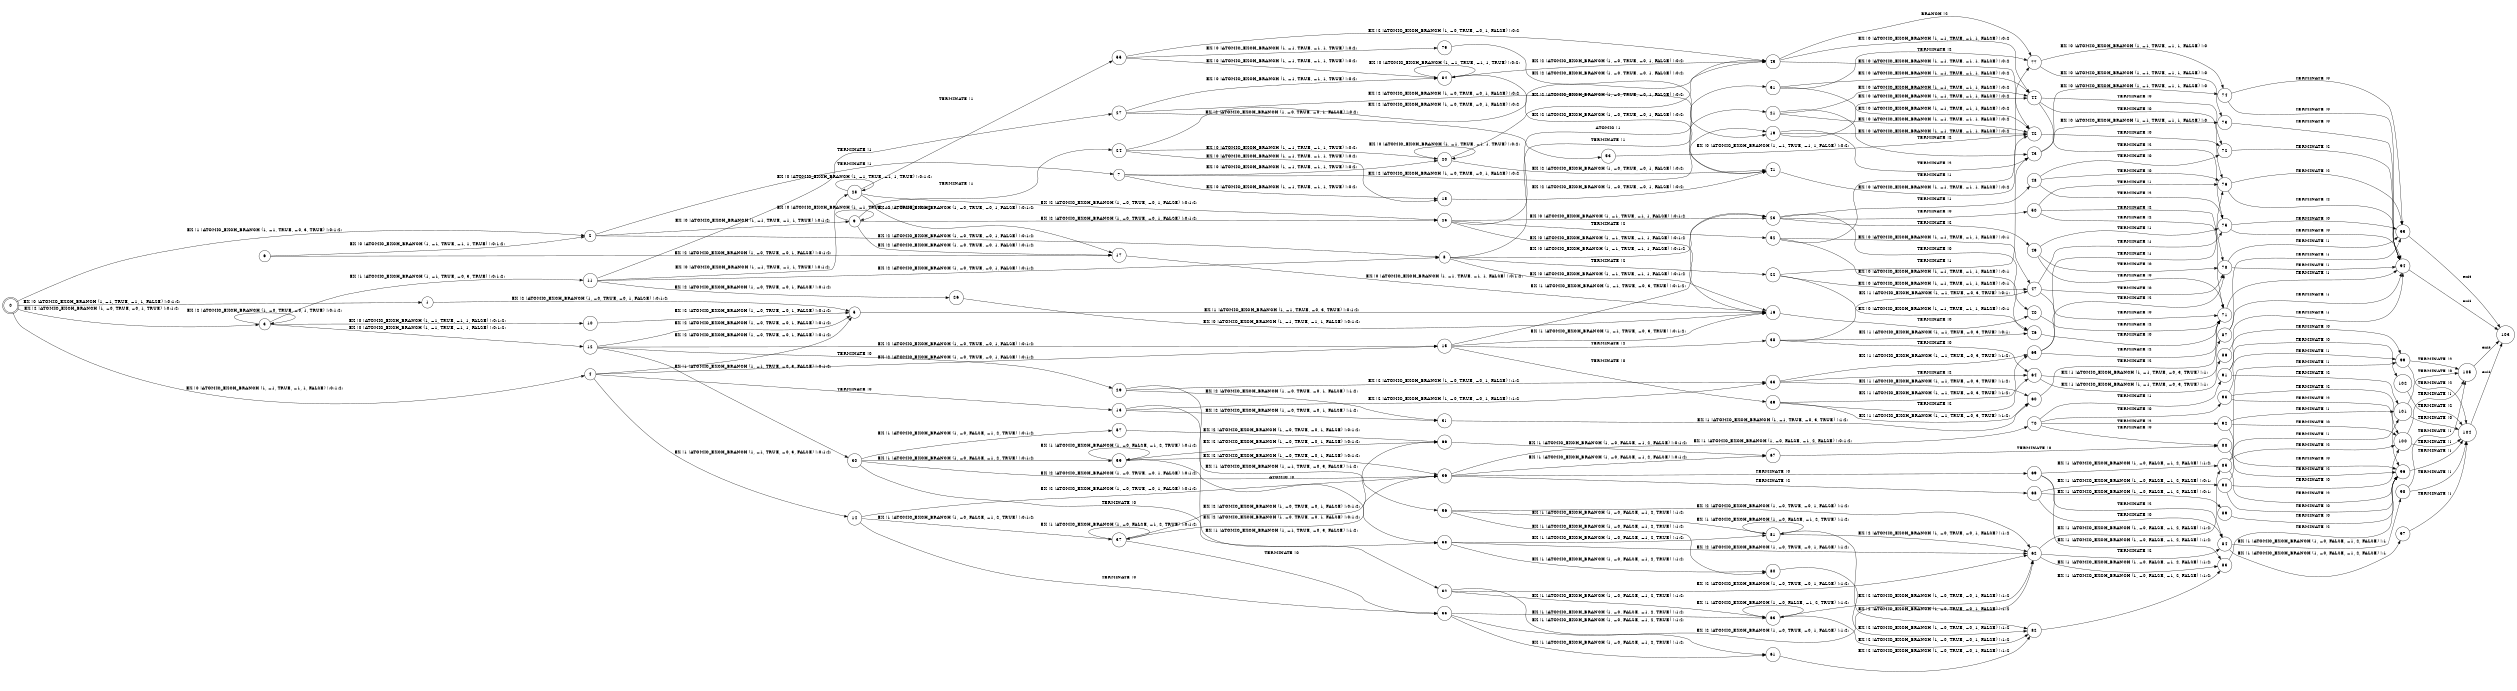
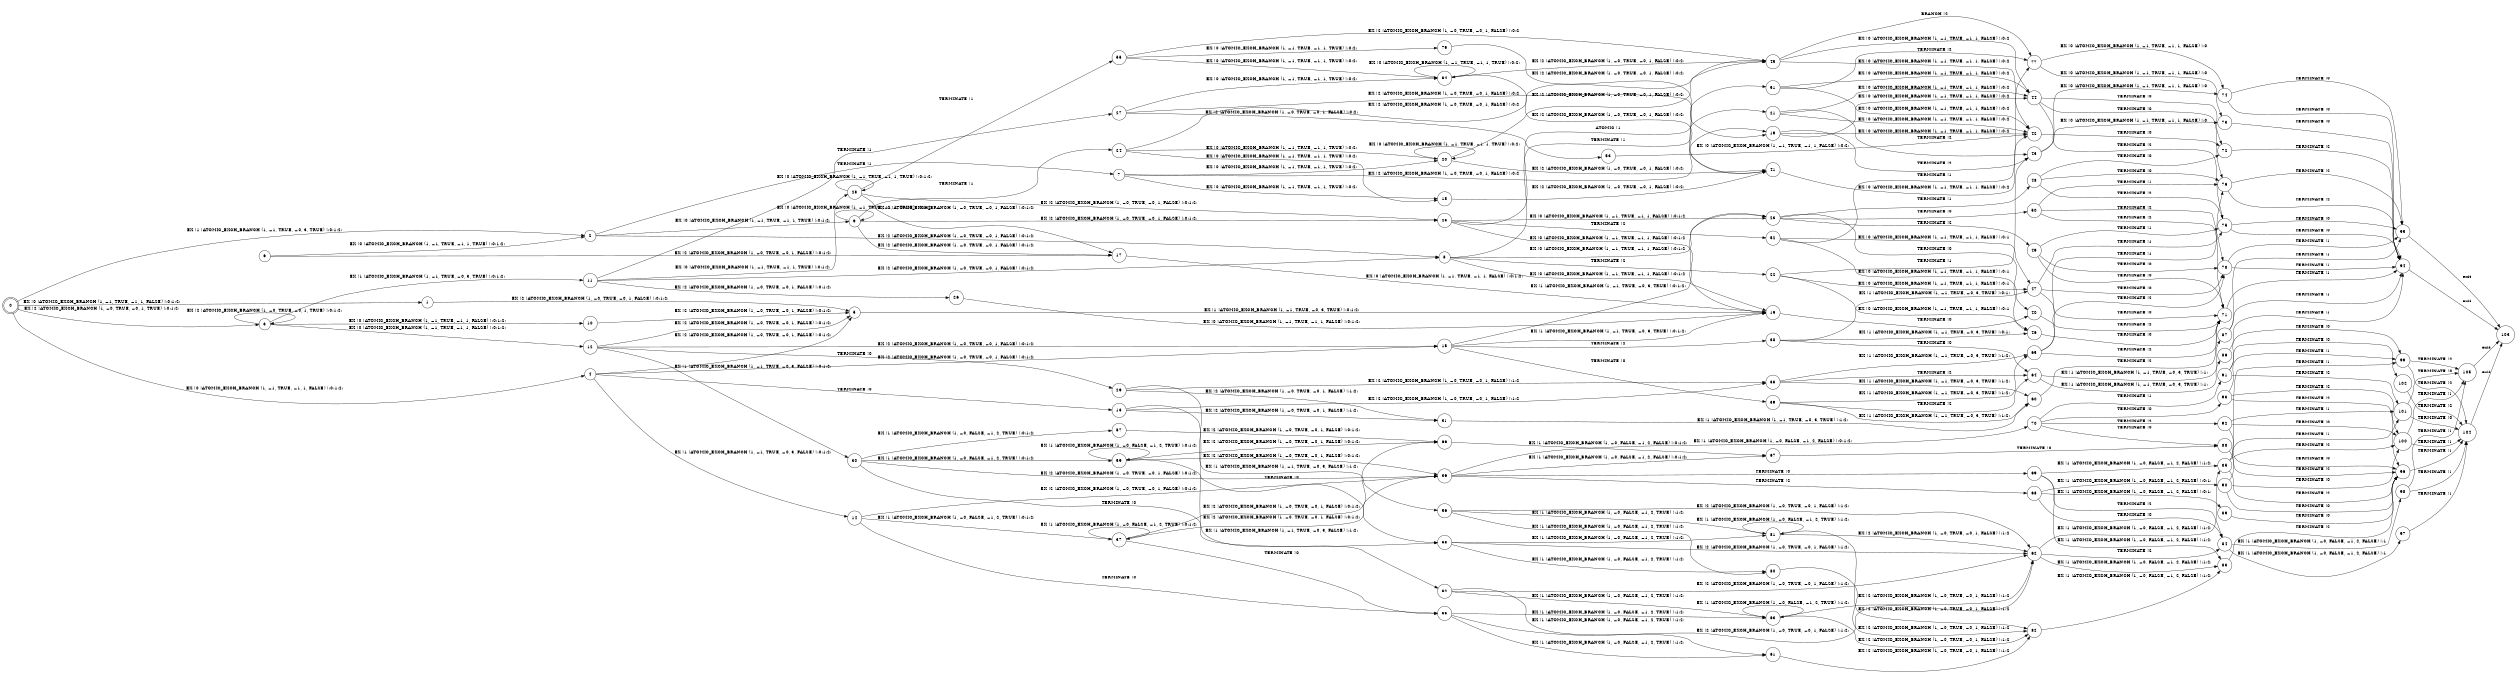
edge "59" -> "58": label "ATOMIC !0" -> "TERMINATE !0"
